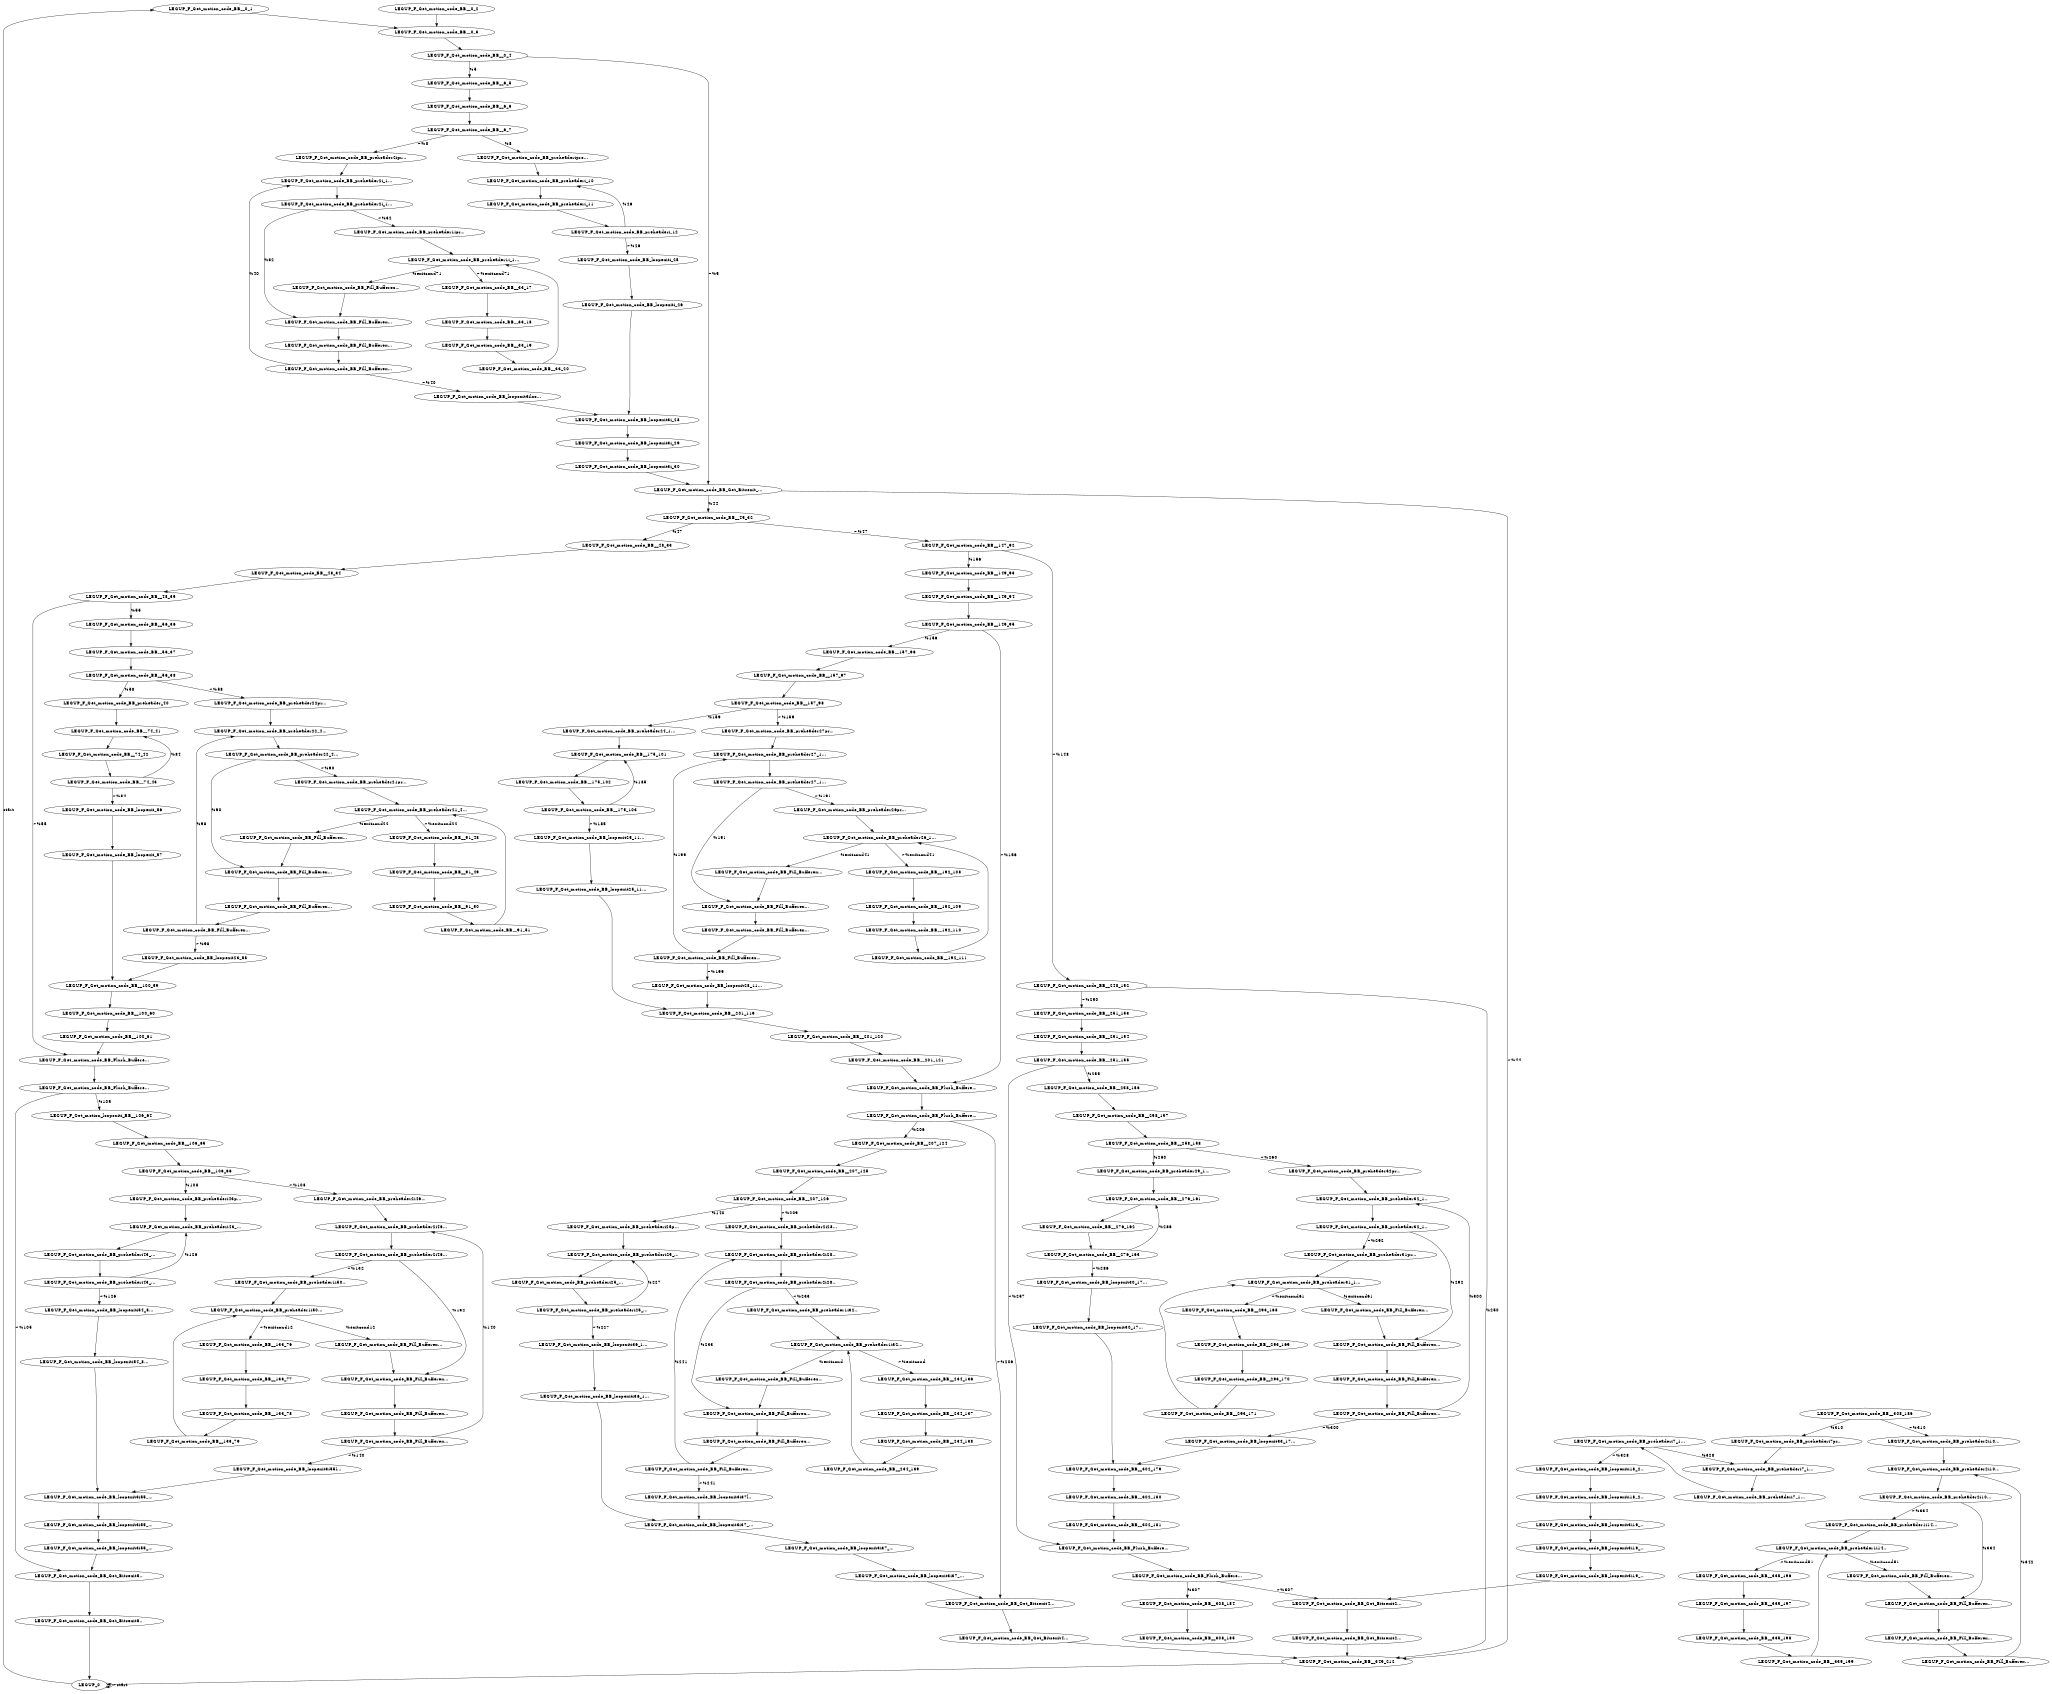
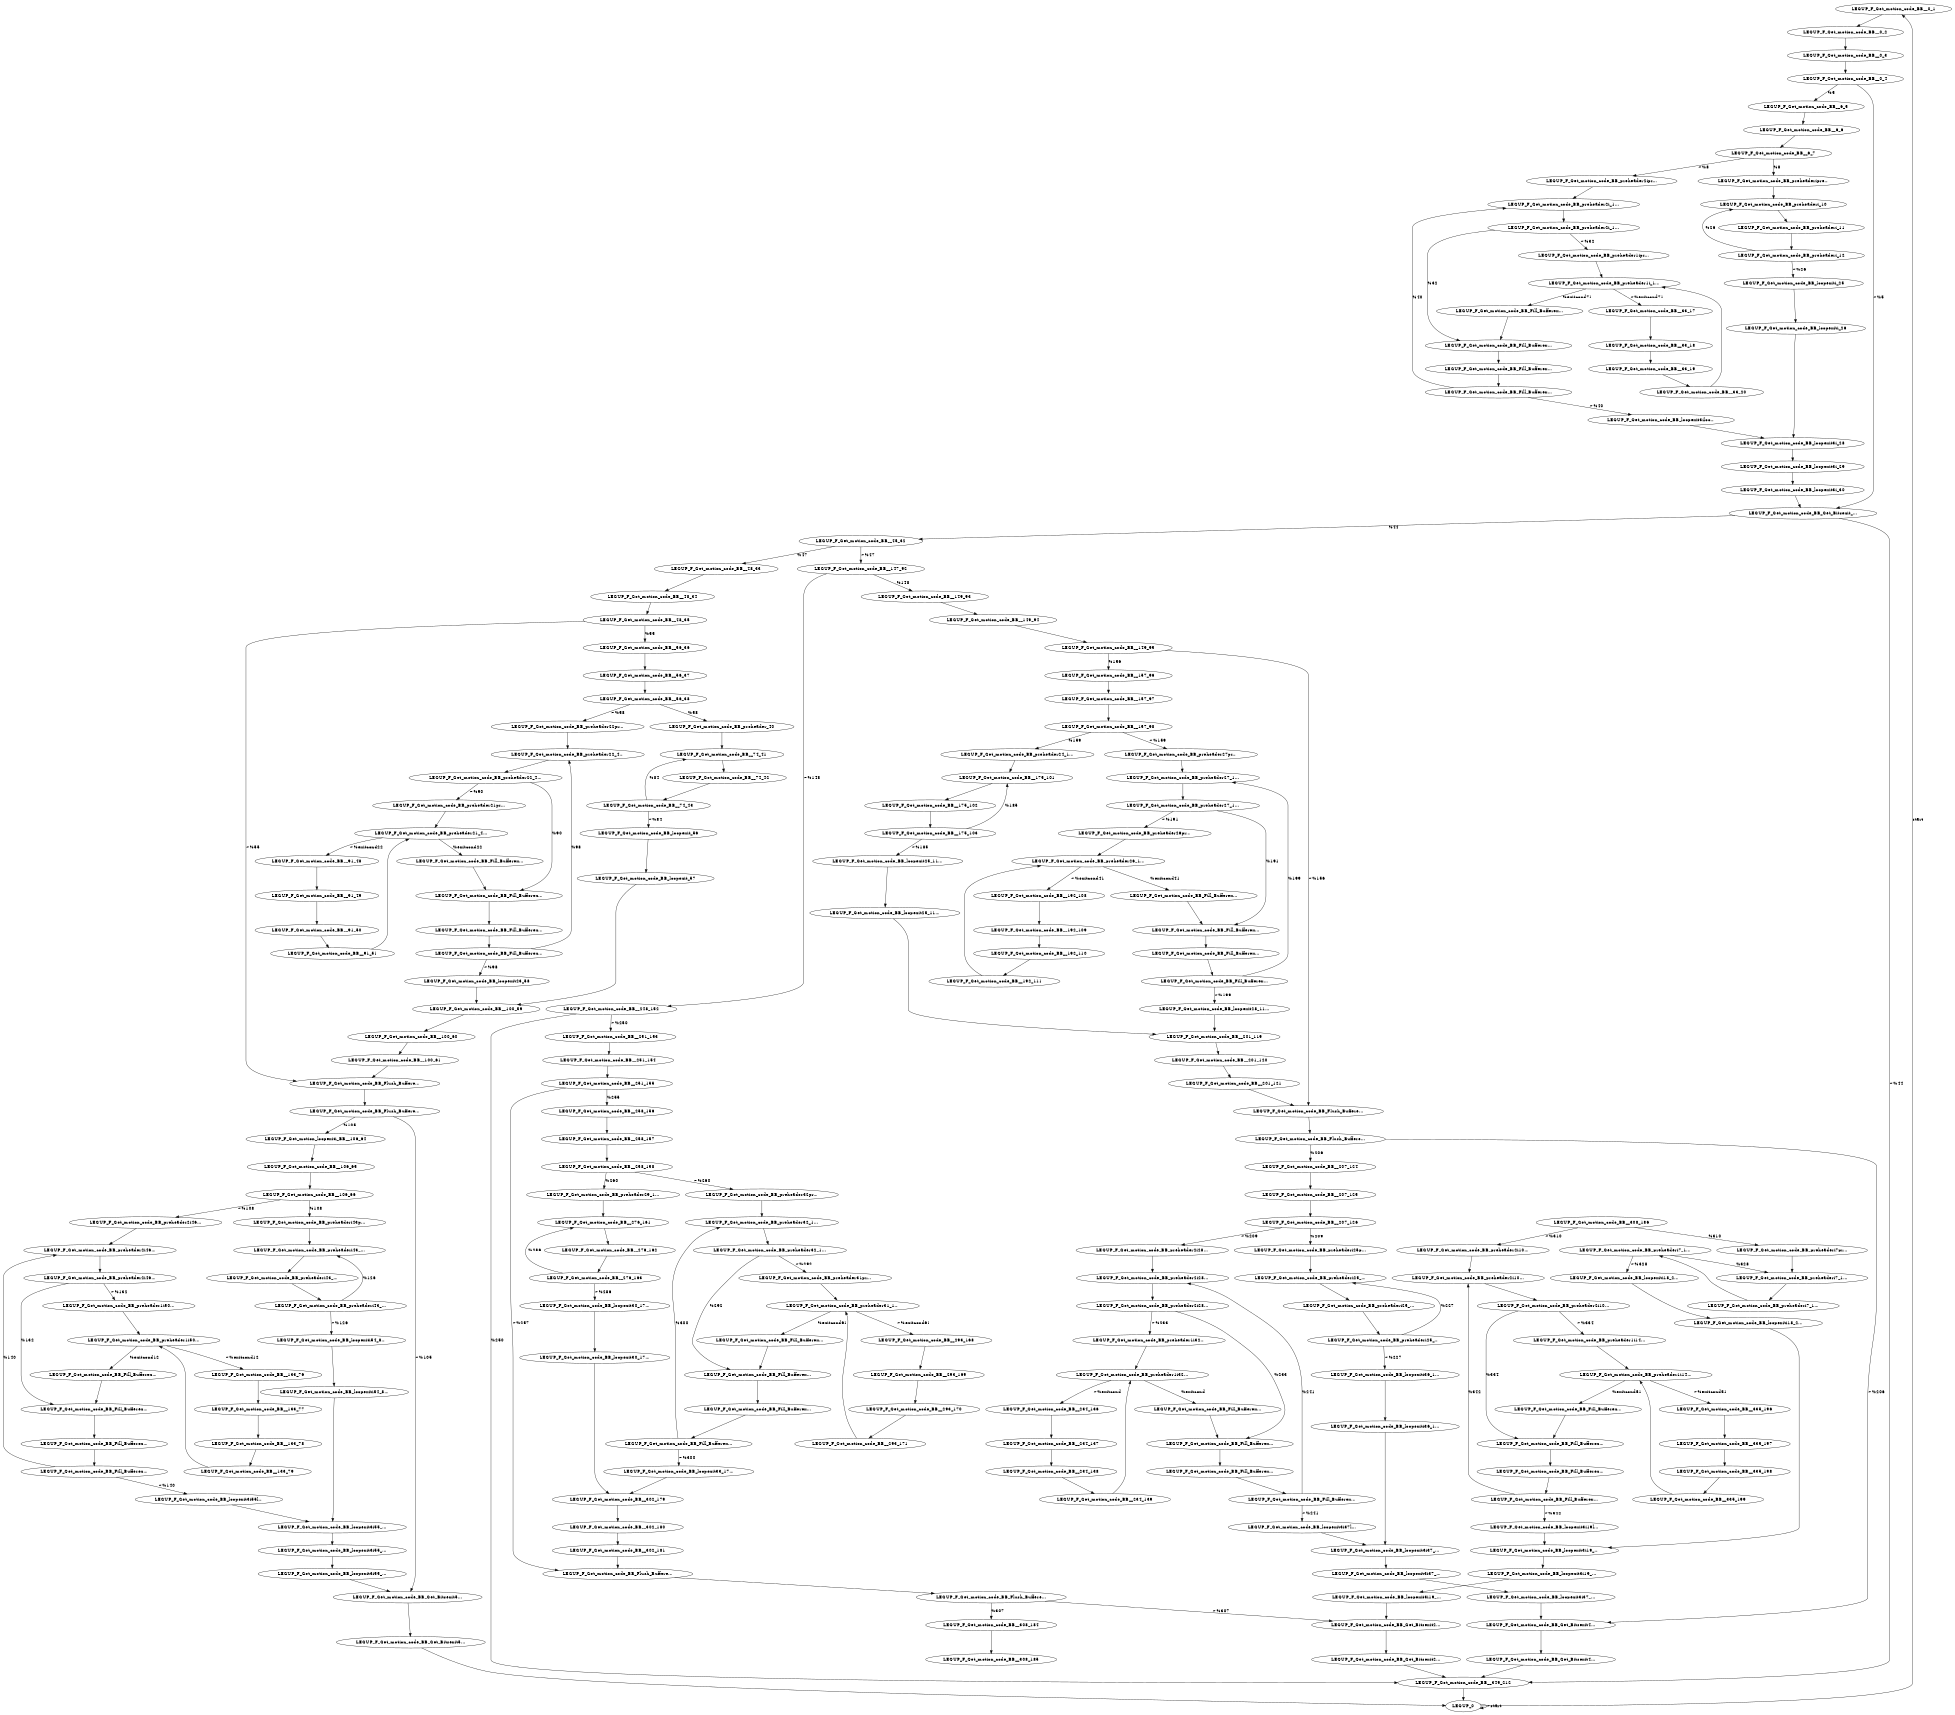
edge "LEGUP_F_Get_motion_code_BB__0_1" -> "LEGUP_F_Get_motion_code_BB__0_3": now "LEGUP_F_Get_motion_code_BB__0_1" -> "LEGUP_F_Get_motion_code_BB__0_2"
edge "LEGUP_F_Get_motion_code_BB__147_92" -> "LEGUP_F_Get_motion_code_BB__149_93": label "%156" -> "%148"
edge "LEGUP_F_Get_motion_code_BB__207_126" -> "LEGUP_F_Get_motion_code_BB_preheaderi25p...": label "%140" -> "%209"
node "LEGUP_F_Get_motion_code_BB_loopexit3i19l...": added
